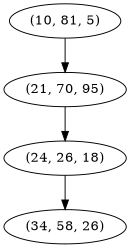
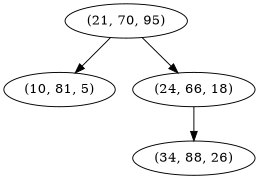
edge "(10, 81, 5)" -> "(21, 70, 95)": reversed
node "(24, 26, 18)": label "(24, 26, 18)" -> "(24, 66, 18)"
node "(34, 58, 26)": label "(34, 58, 26)" -> "(34, 88, 26)"
